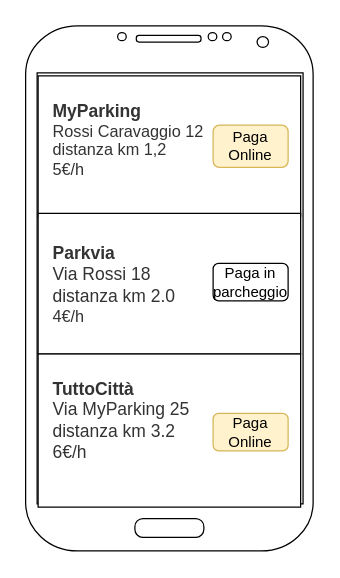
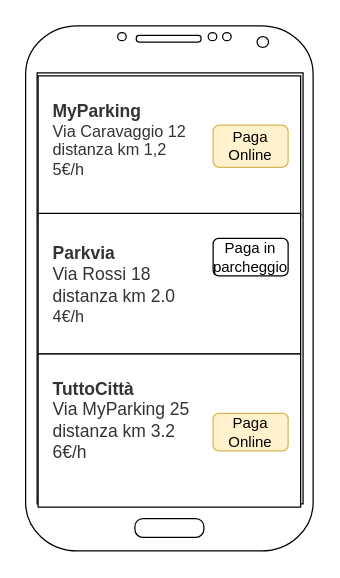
node "MyParking Rossi Caravaggio 12 distanza km 1,2 5€/h": label "MyParking Rossi Caravaggio 12 distanza km 1,2 5€/h" -> "MyParking Via Caravaggio 12 distanza km 1,2 5€/h"
node "Paga in parcheggio": moved (251, 282) -> (251, 257)
